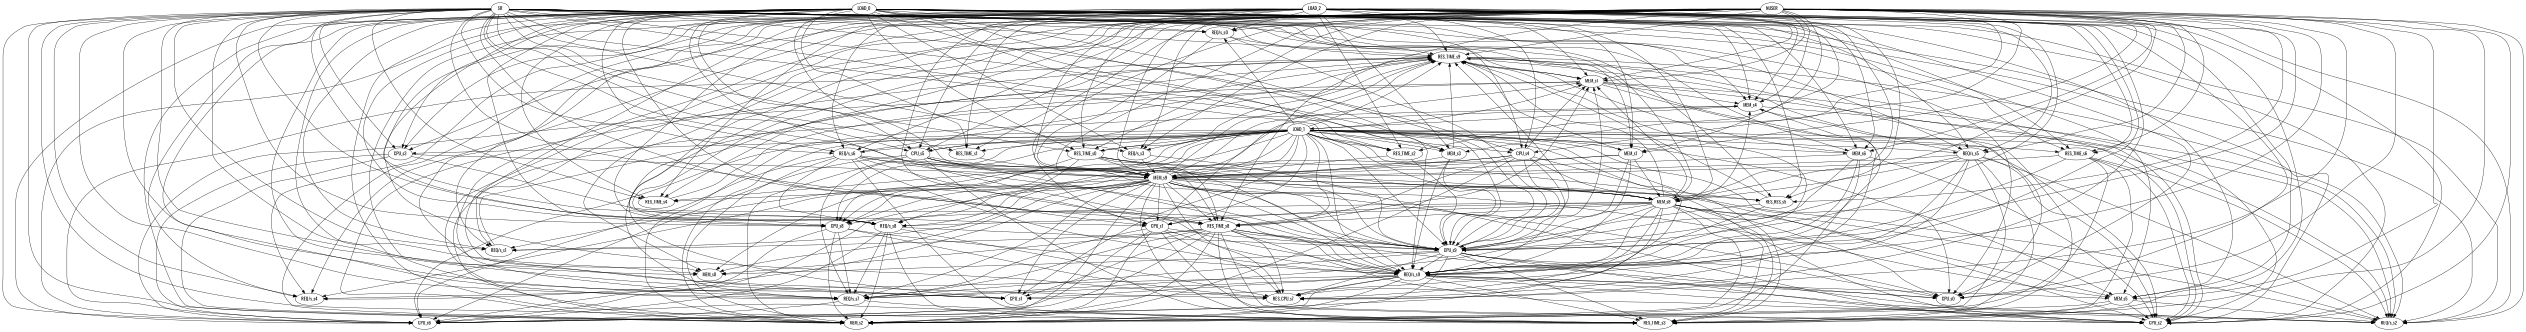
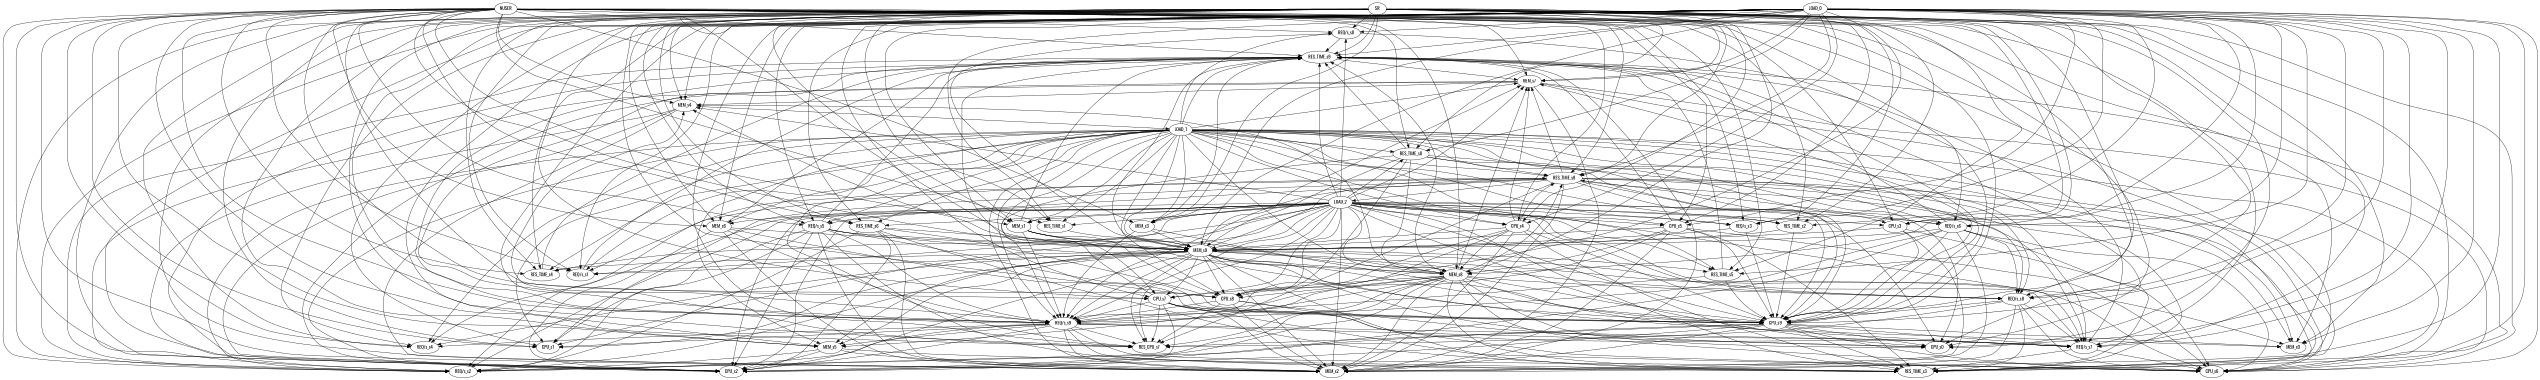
edge "LOAD_2" -> "RES_TIME_s8": reversed
node "RES_RES_s5": label "RES_RES_s5" -> "RES_TIME_s5"
edge "CPU_s9" -> "REQ/s_s9": now "CPU_s9" -> "CPU_s6"
